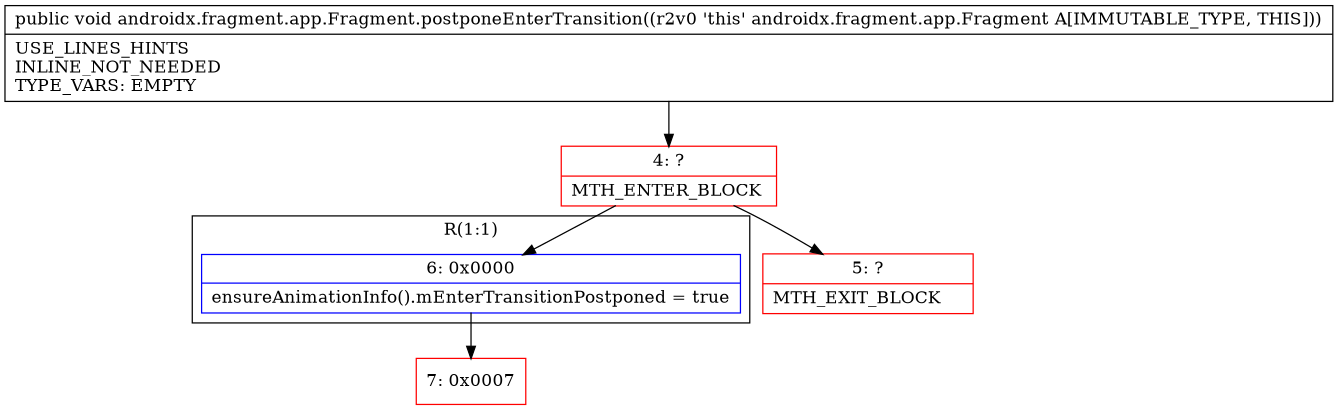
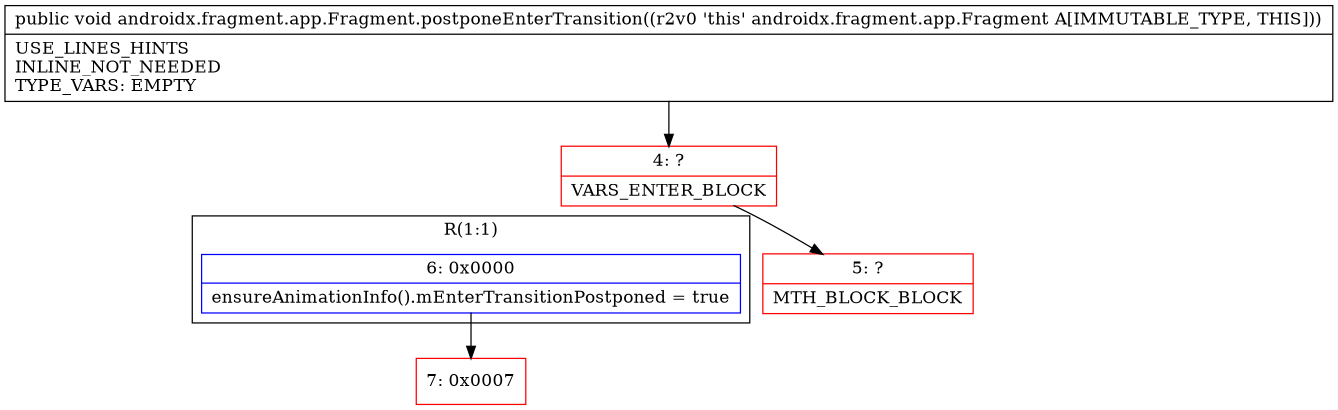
node "4: ?": text "MTH_ENTER_BLOCK" -> "VARS_ENTER_BLOCK"
edge "4: ?" -> "6: 0x0000": removed
node "5: ?": text "MTH_EXIT_BLOCK" -> "MTH_BLOCK_BLOCK"
